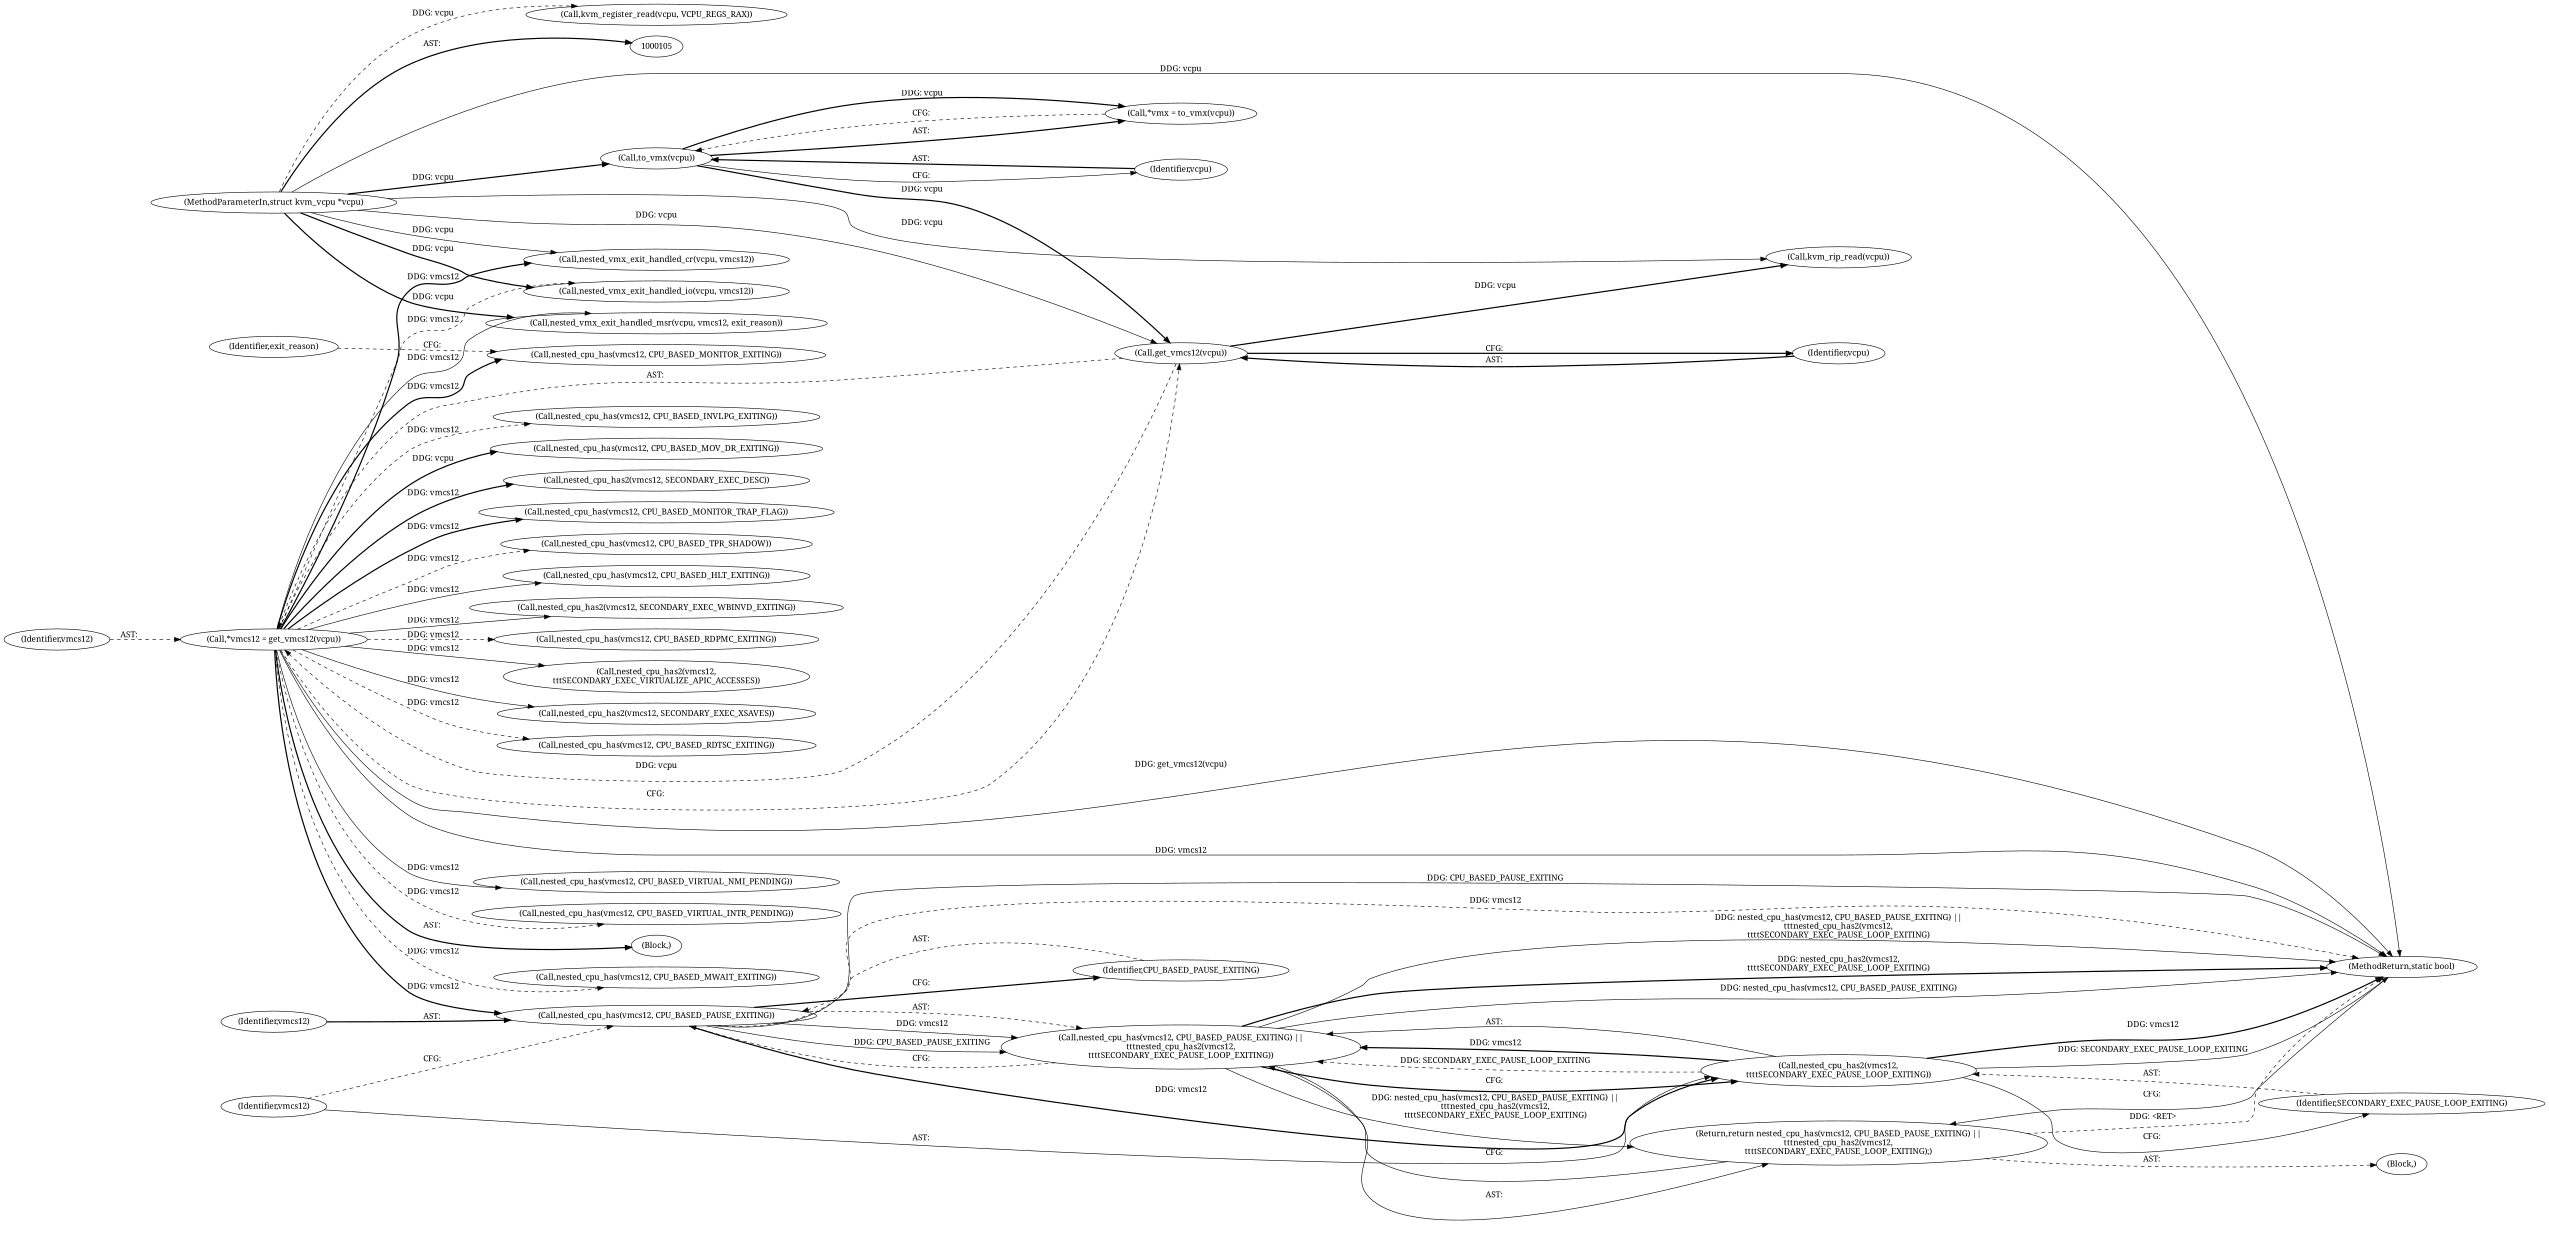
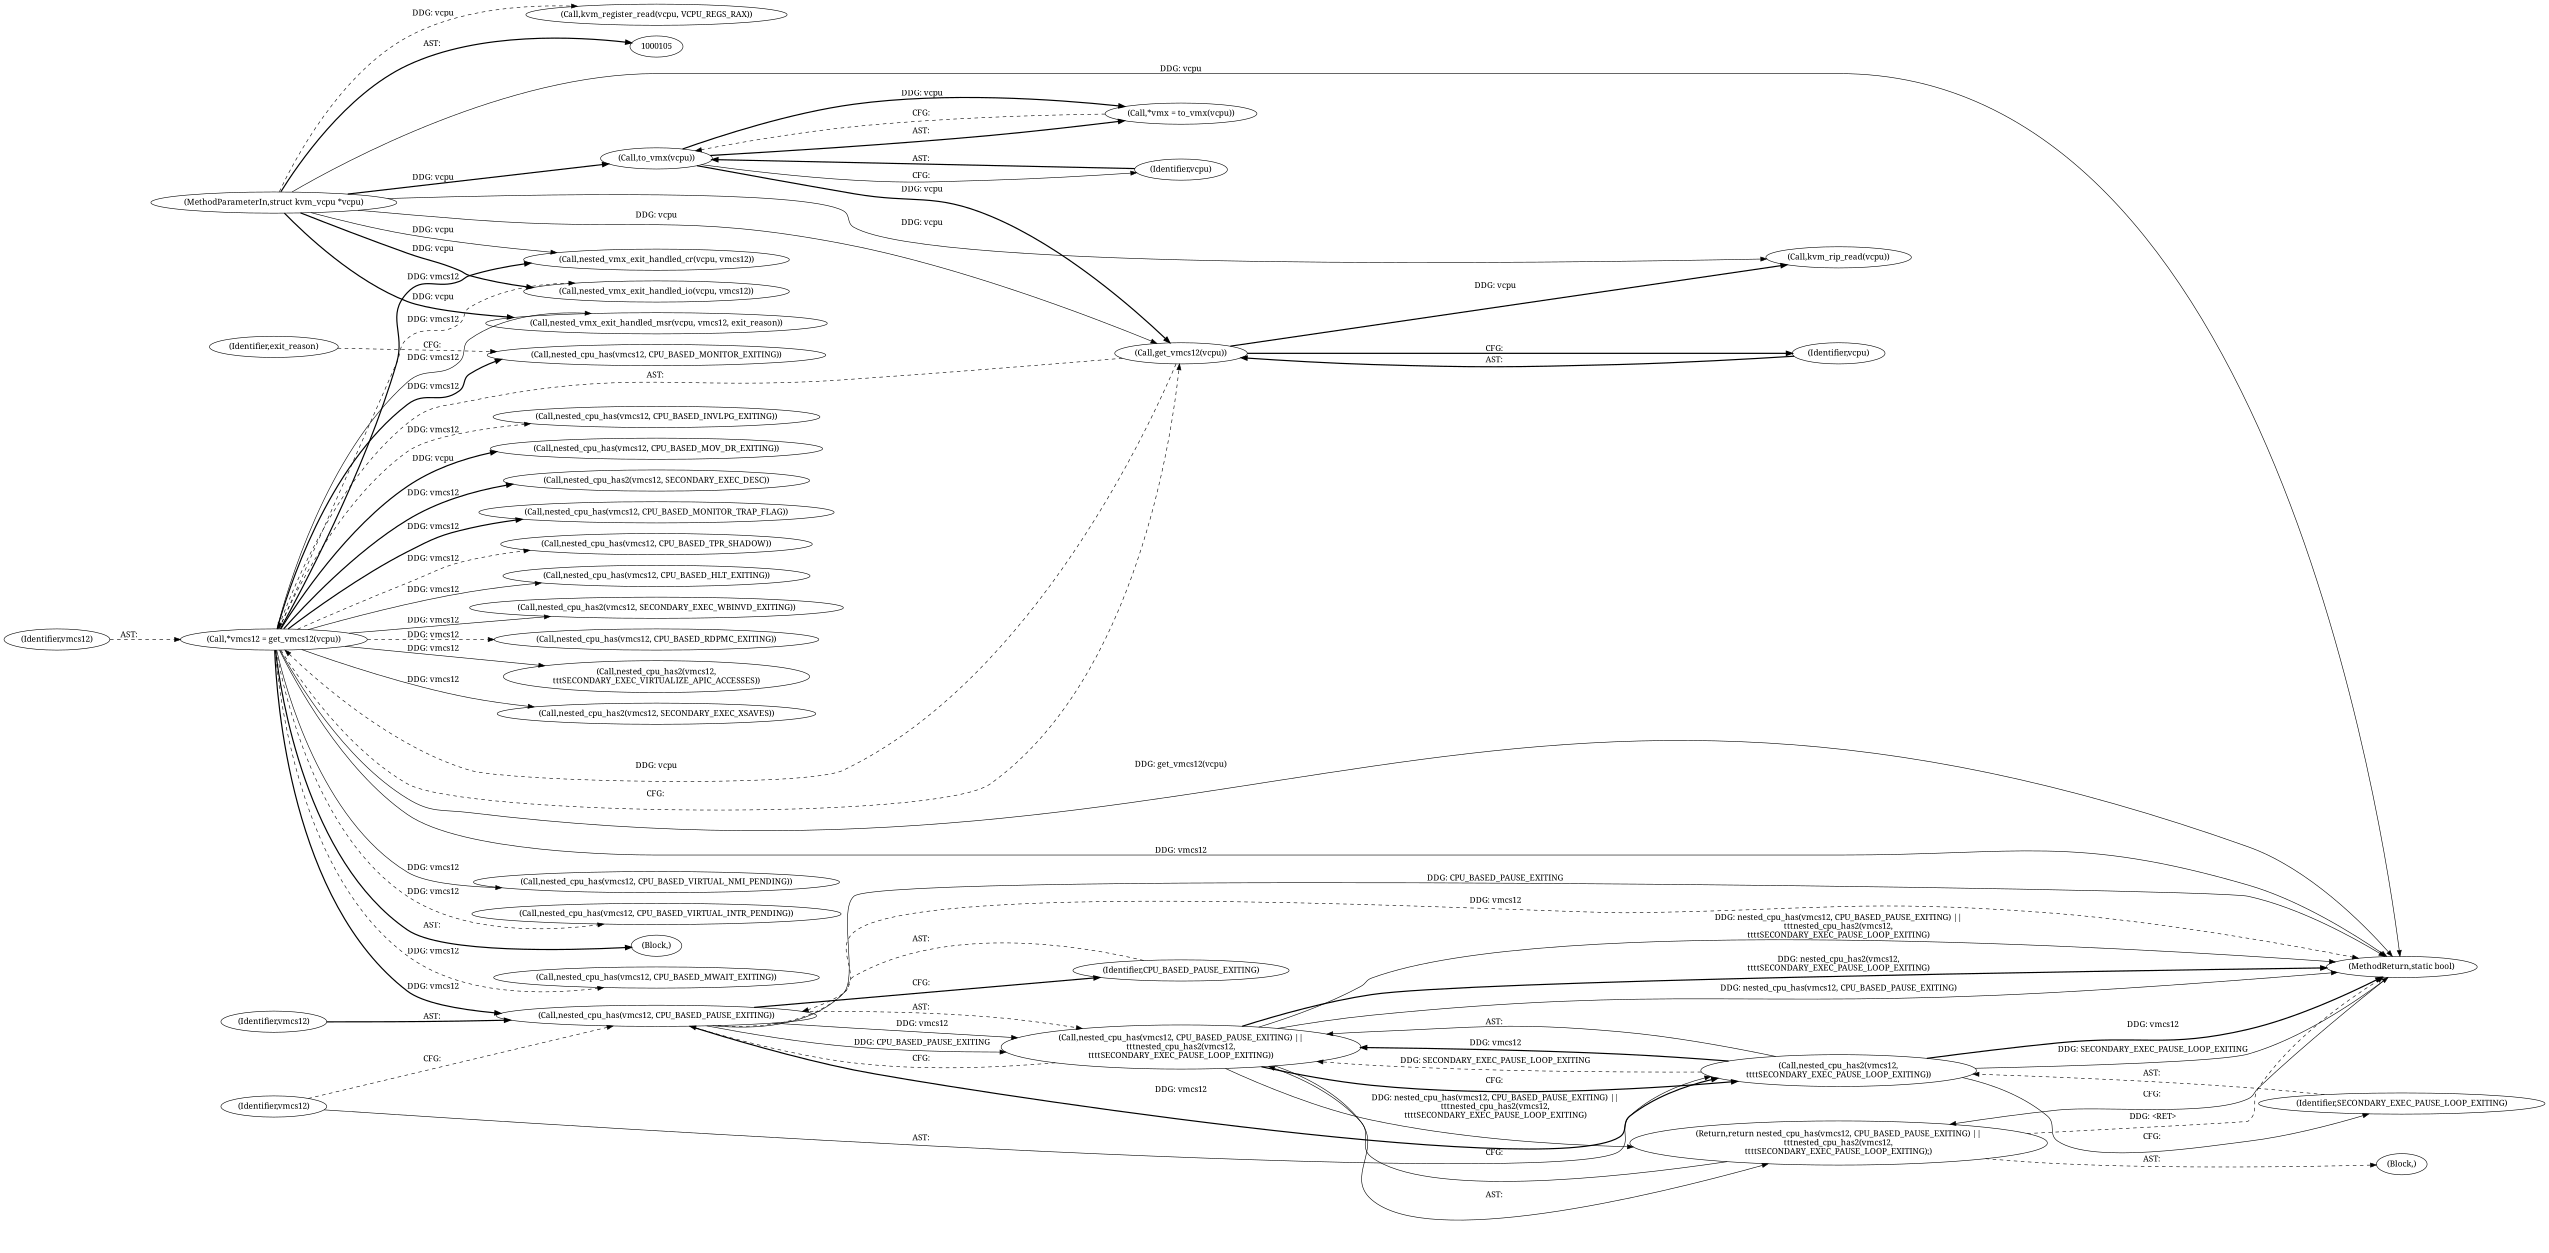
node "(Call,nested_cpu_has(vmcs12, CPU_BASED_RDTSC_EXITING))": removed
